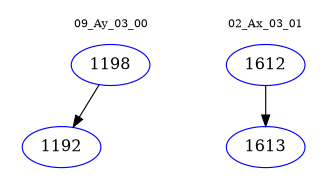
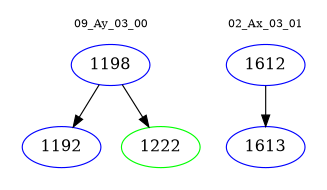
node "1222": added
